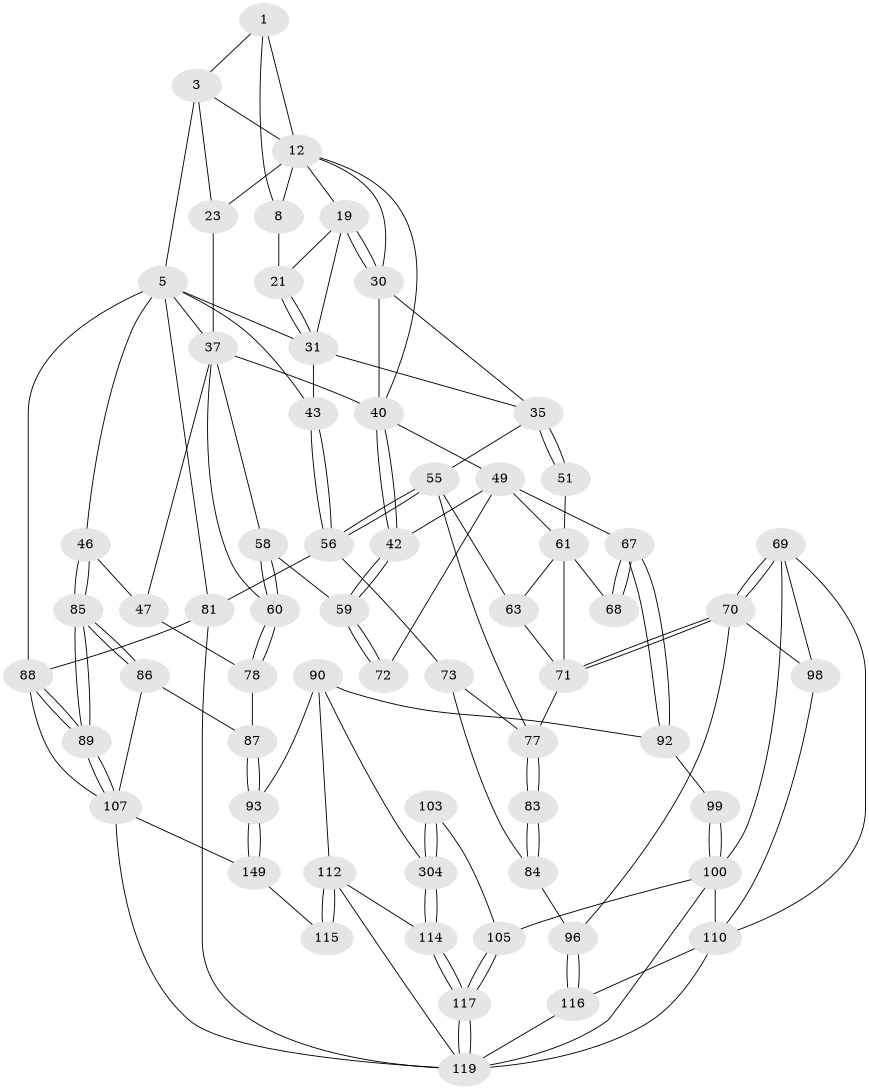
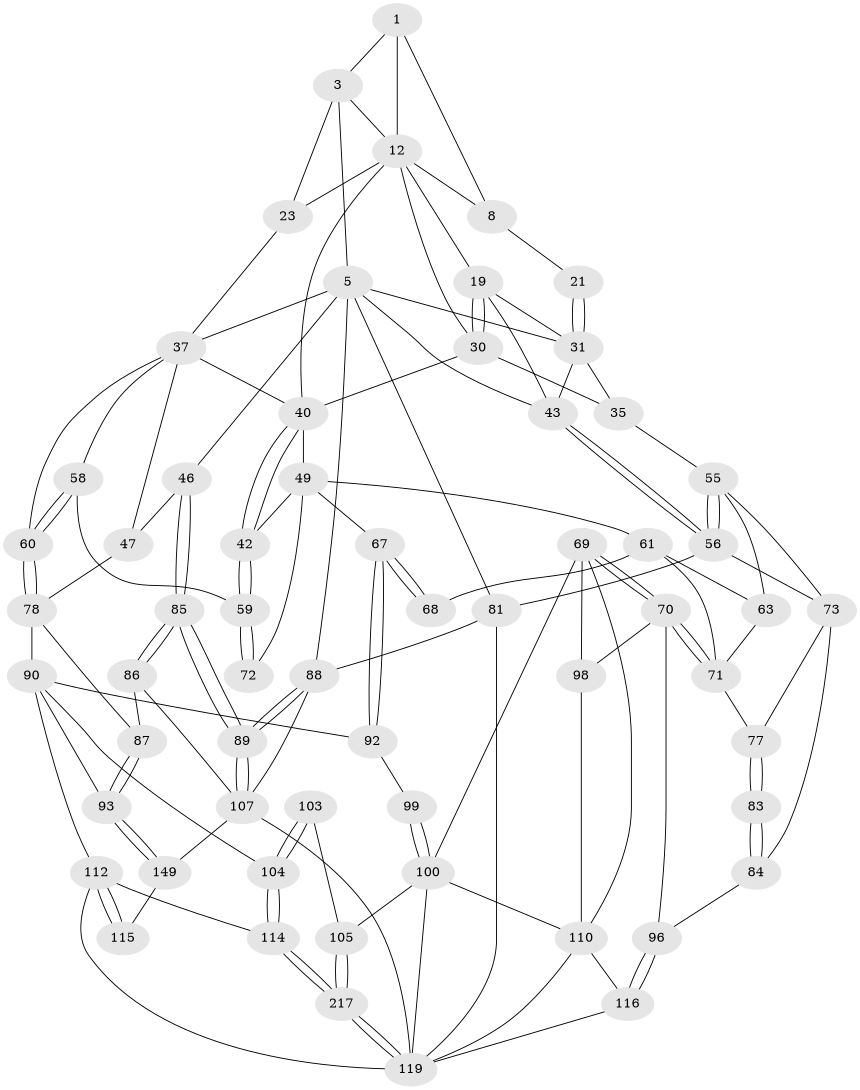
edge "19" -- "21": now "19" -- "43"
node "51": removed
edge "55" -- "77": now "55" -- "73"
edge "78" -- "90": added
node "304": label "304" -> "104"
node "117": label "117" -> "217"
